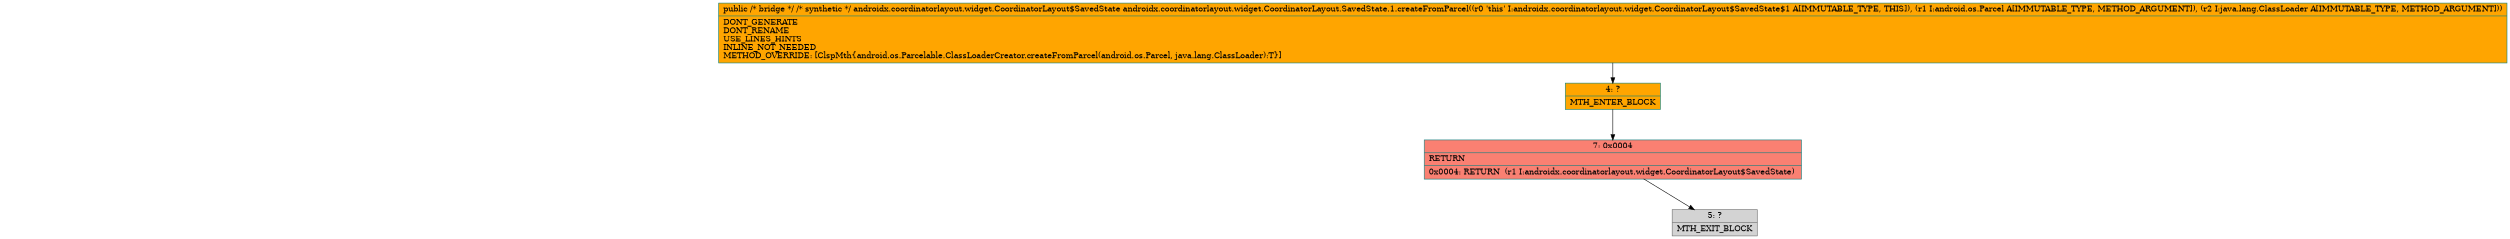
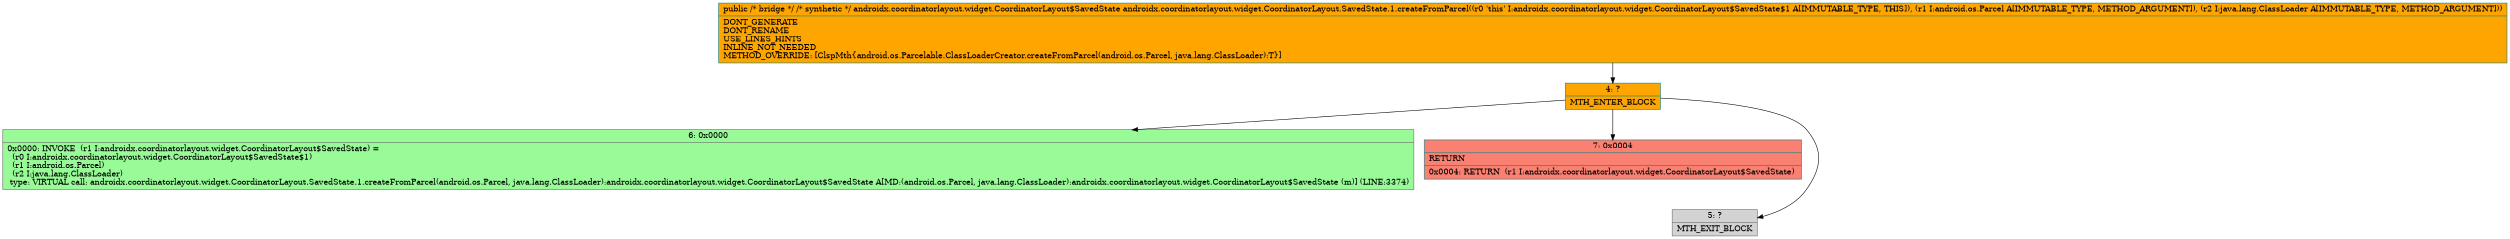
node "6: 0x0000": added
edge "7: 0x0004" -> "5: ?": now "4: ?" -> "5: ?"
